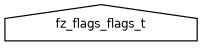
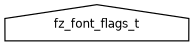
node "fz_flags_flags_t": label "fz_flags_flags_t" -> "fz_font_flags_t"
